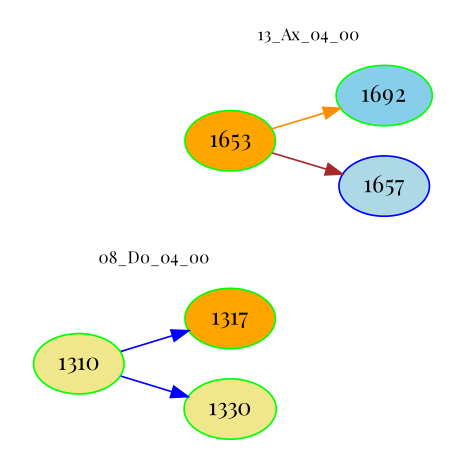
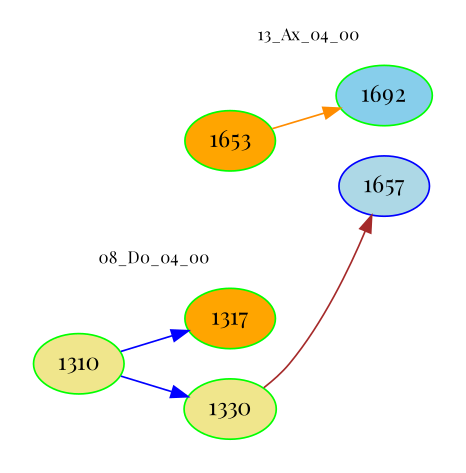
edge "1653" -> "1657": now "1330" -> "1657"
